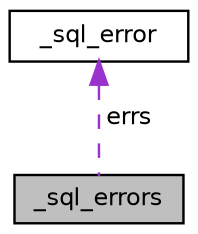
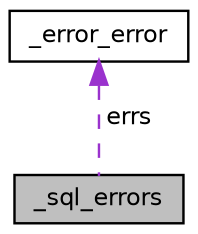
node "_sql_error": label "_sql_error" -> "_error_error"
